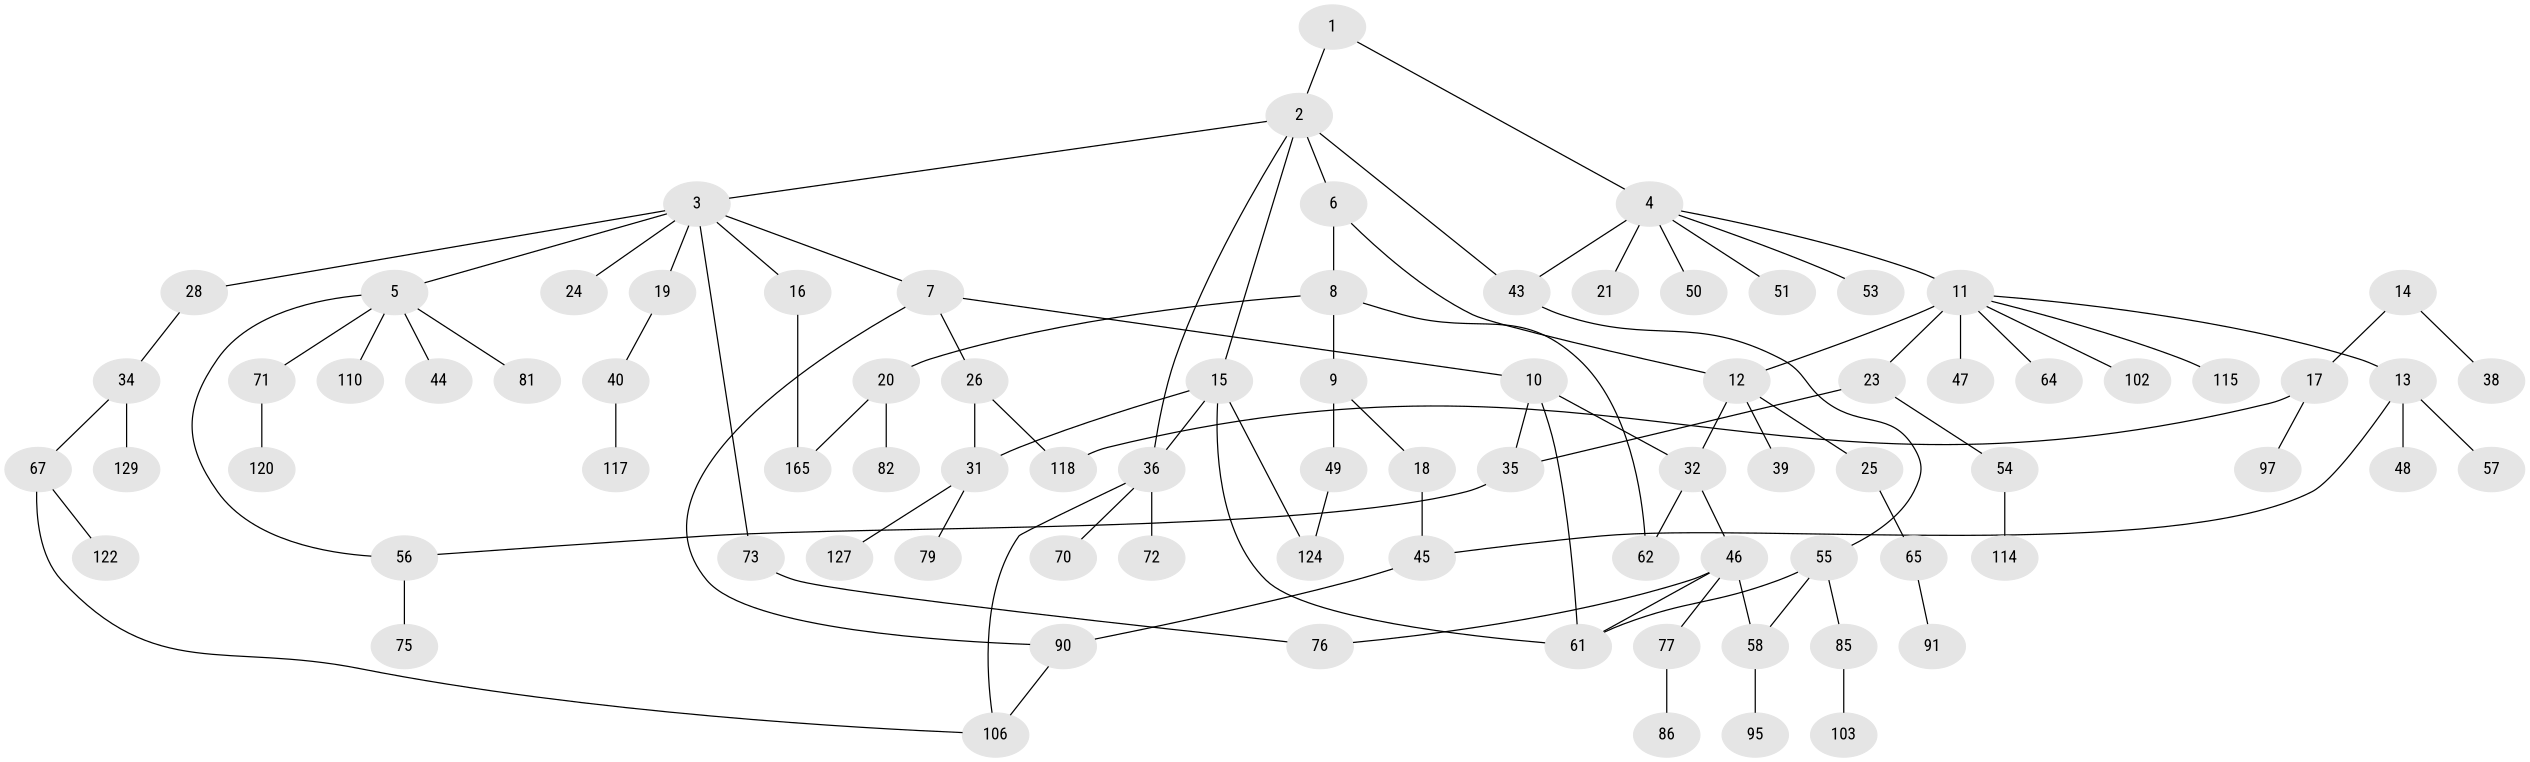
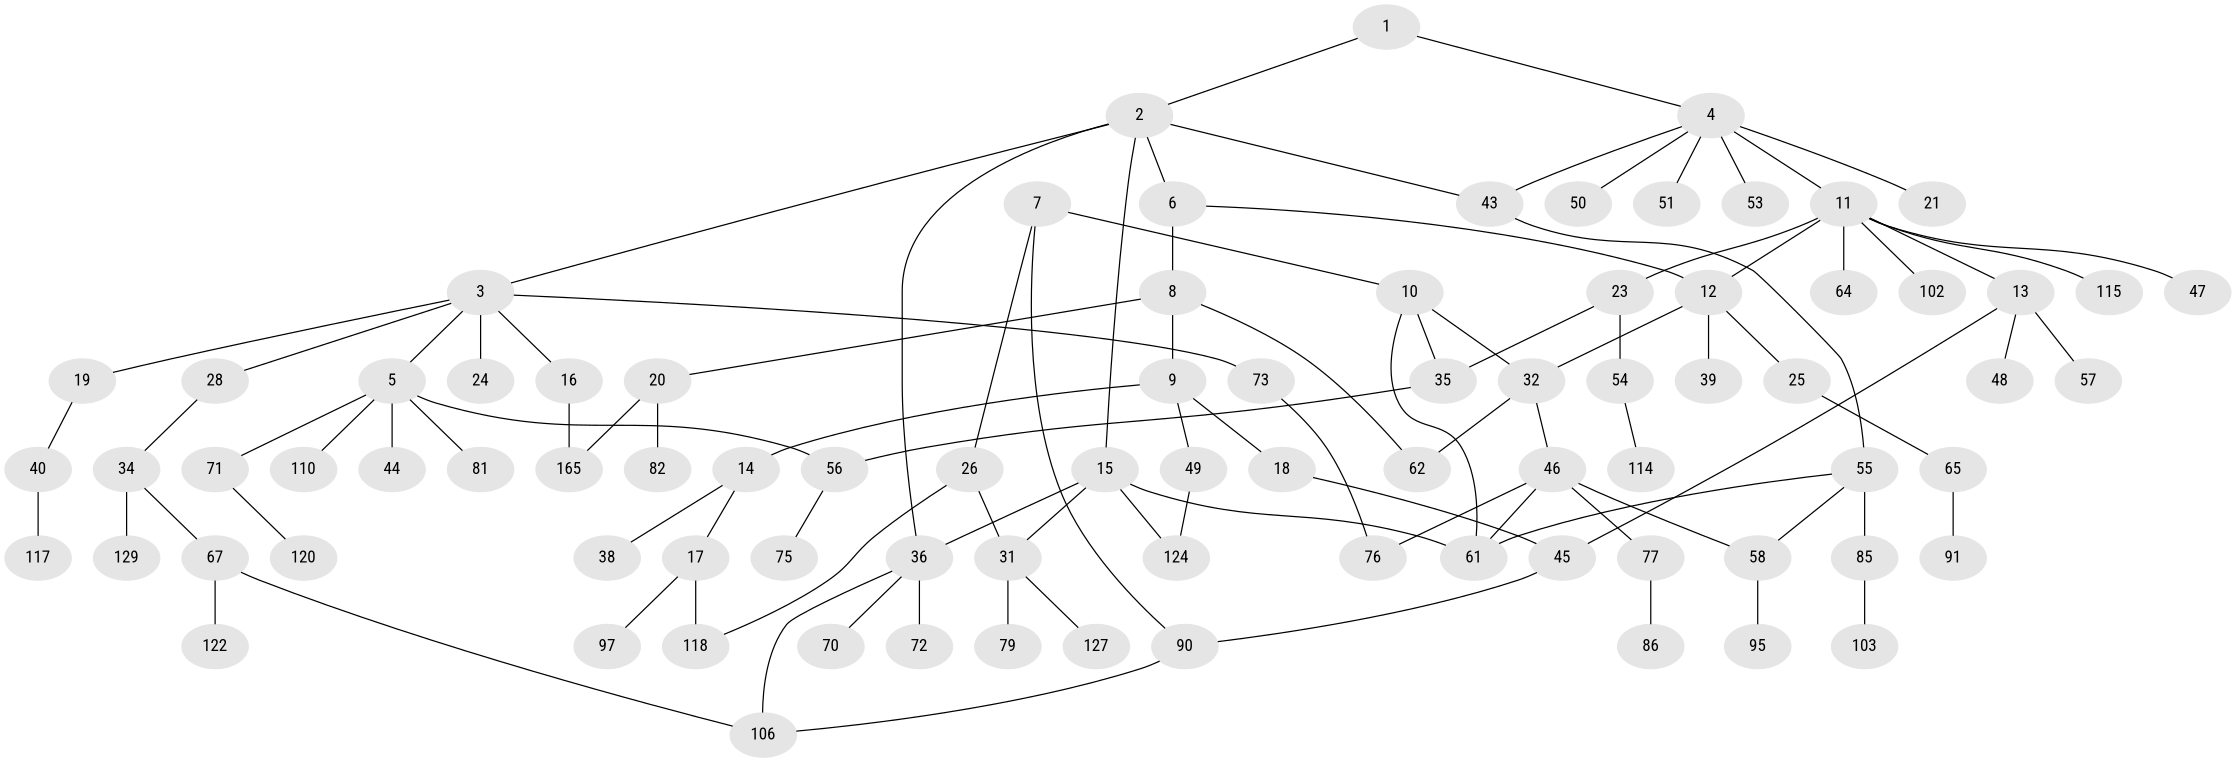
edge "3" -- "7": removed
edge "9" -- "14": added
